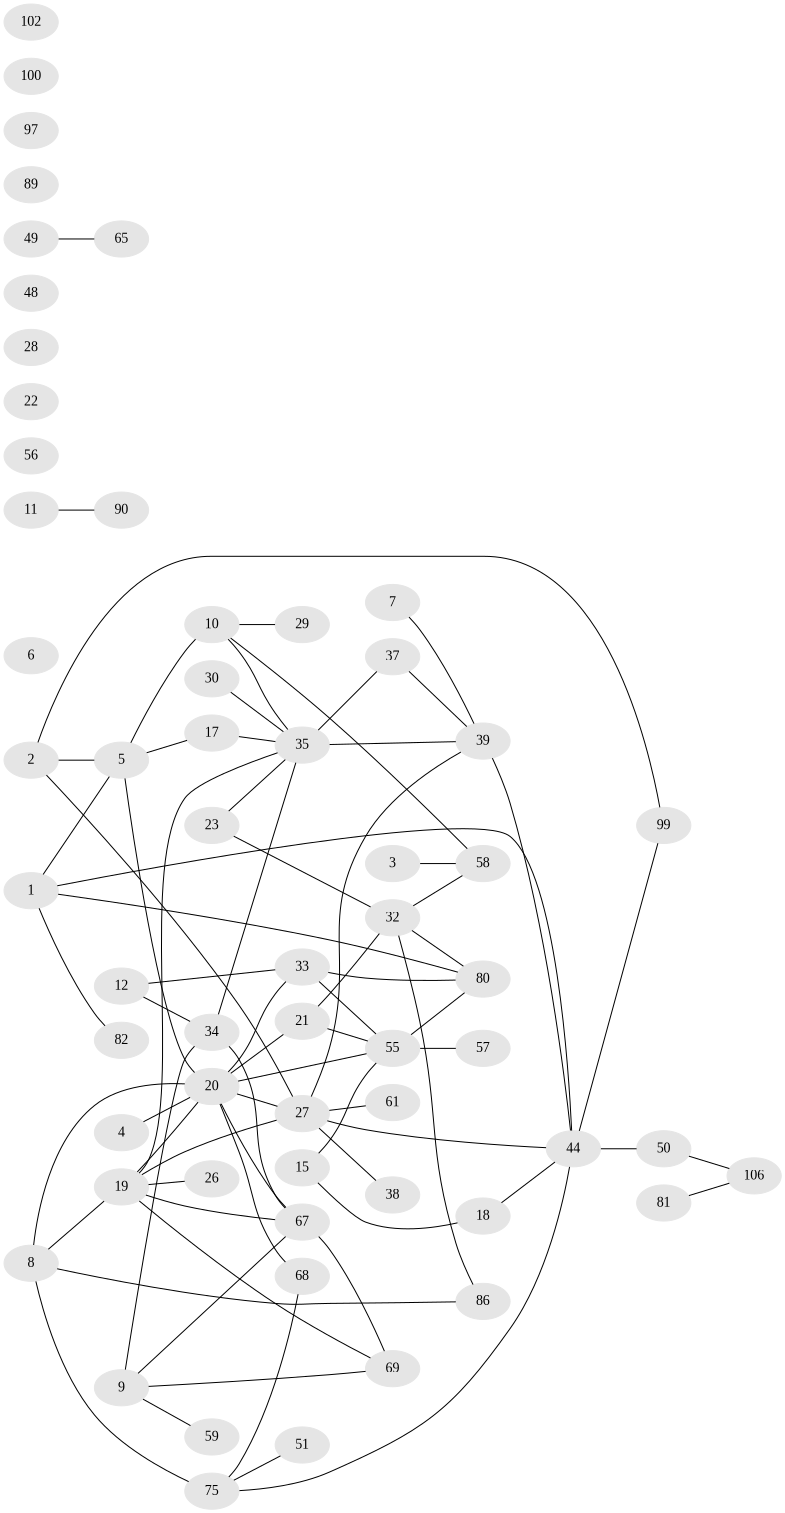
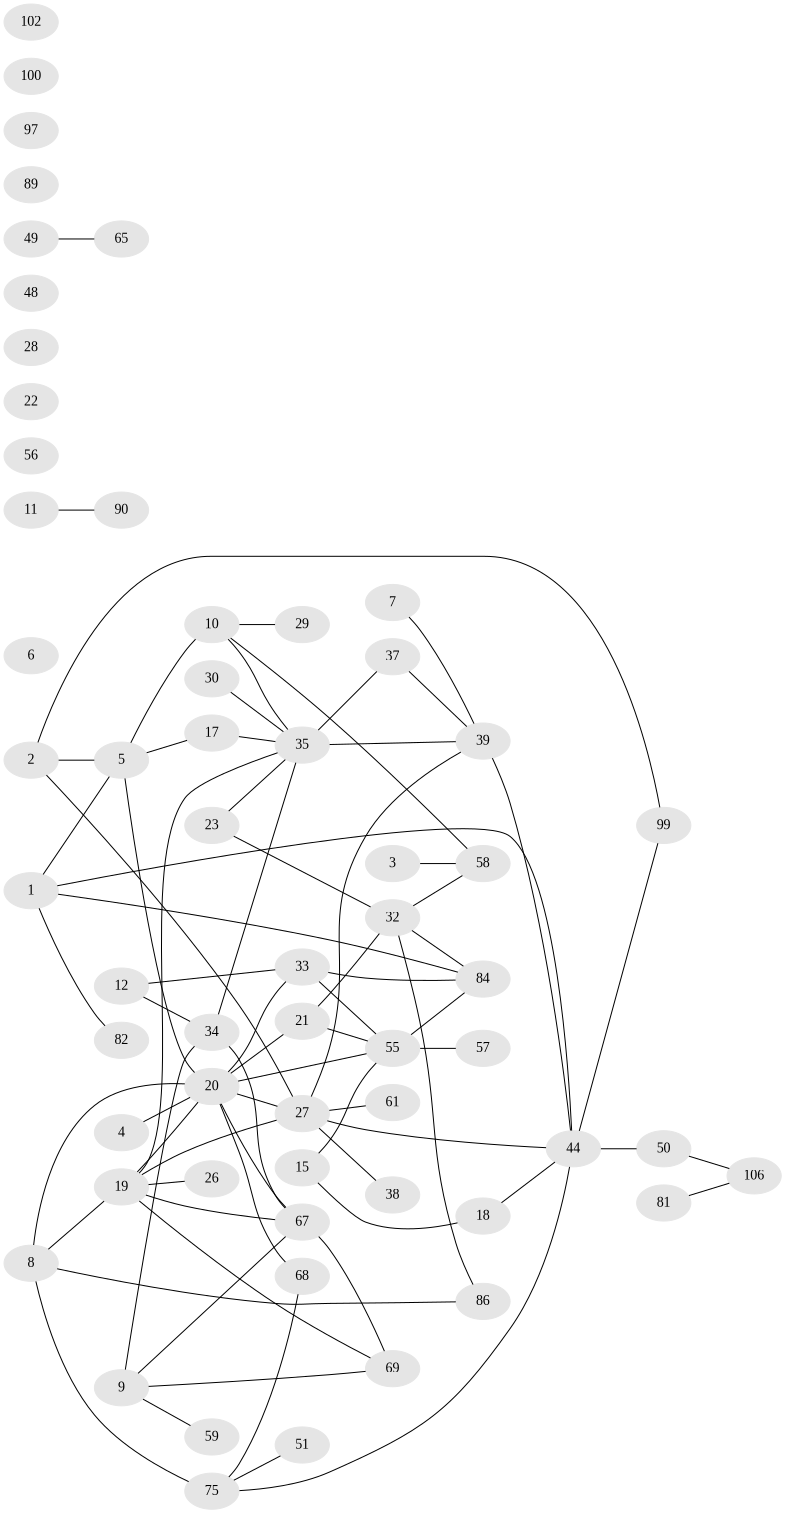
node "80": label "80" -> "84"
